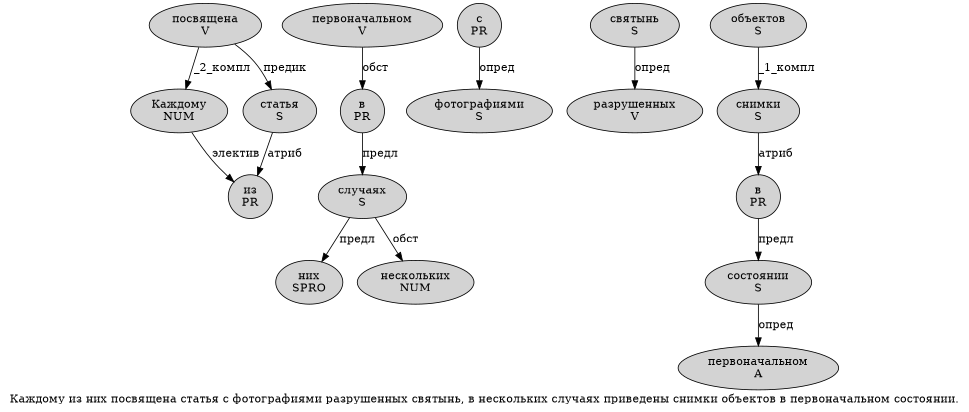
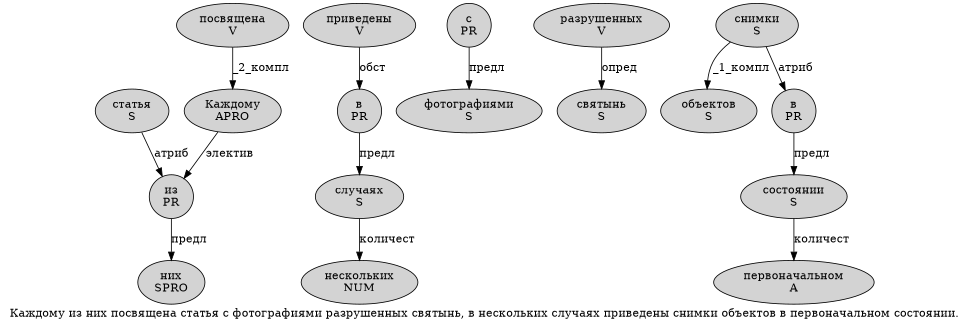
node "первоначальном V": label "первоначальном V" -> "приведены V"
edge "посвящена V" -> "статья S": removed, label "предик"
edge "святынь S" -> "разрушенных V": reversed
edge "объектов S" -> "снимки S": reversed
edge "с PR" -> "фотографиями S": label "опред" -> "предл"
node "Каждому NUM": label "Каждому NUM" -> "Каждому APRO"
edge "случаях S" -> "них SPRO": now "из PR" -> "них SPRO"
edge "случаях S" -> "нескольких NUM": label "обст" -> "количест"
edge "состоянии S" -> "первоначальном A": label "опред" -> "количест"
